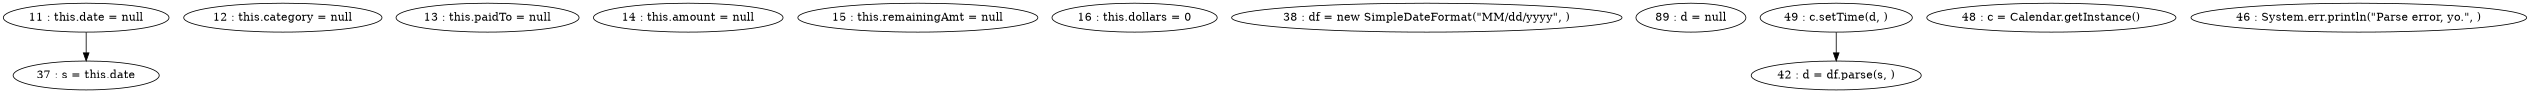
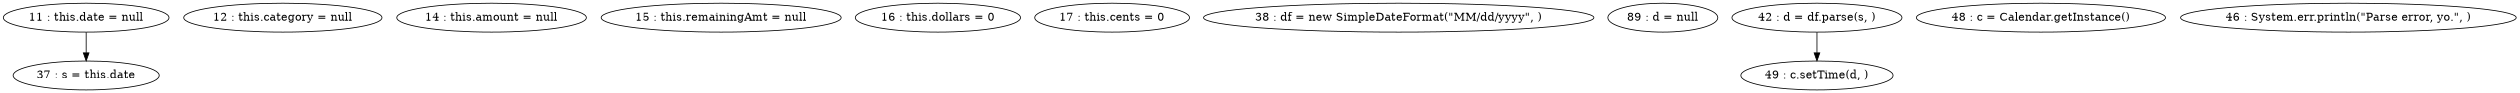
node "13 : this.paidTo = null": removed
node "17 : this.cents = 0": added
edge "49 : c.setTime(d, )" -> "42 : d = df.parse(s, )": reversed
